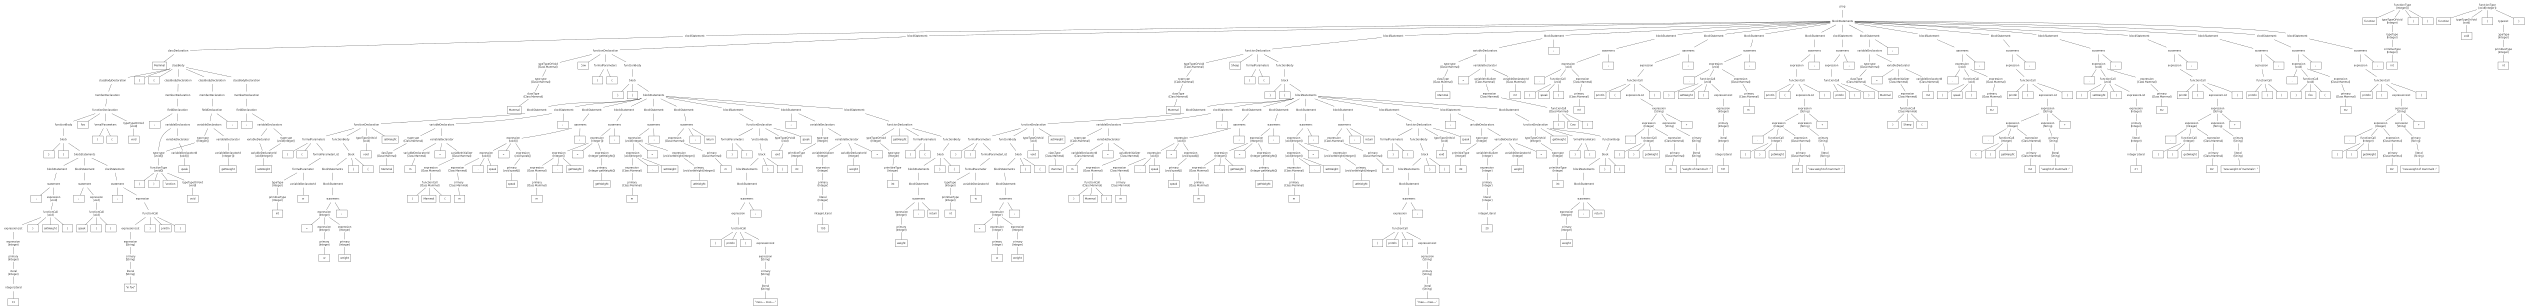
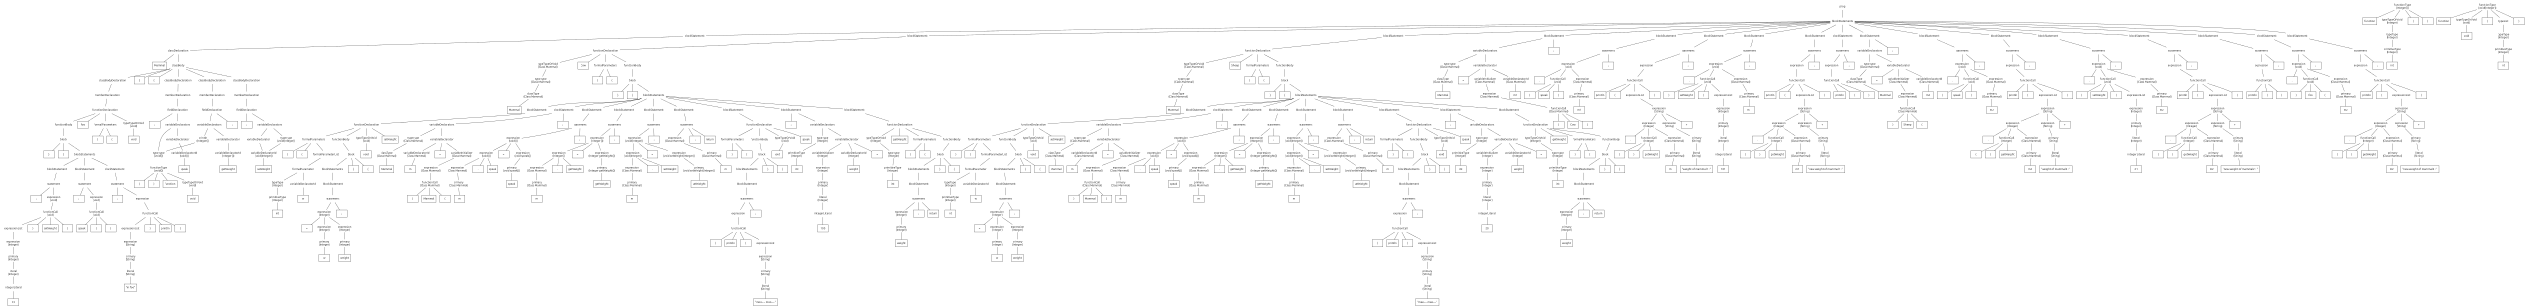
edge "functionType (void(Integer))" -- "typeList": added
edge "classDeclaration" -- "classBody": added
node "typeType (Integer())": label "typeType (Integer())" -> "println (Integer())"
edge "typeType (void())" -- "functionType (void())": removed
